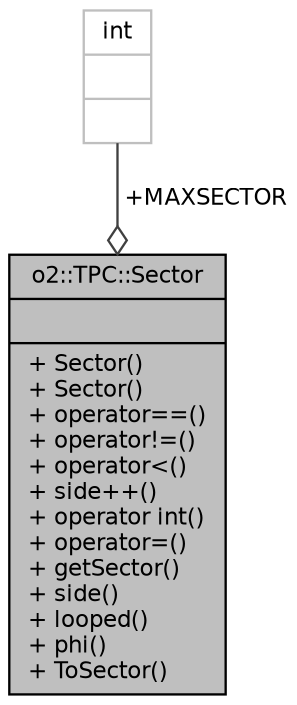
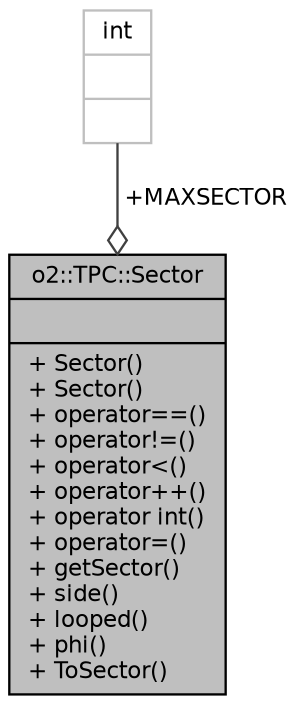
node "o2::TPC::Sector": text "+ side++()" -> "+ operator++()"
